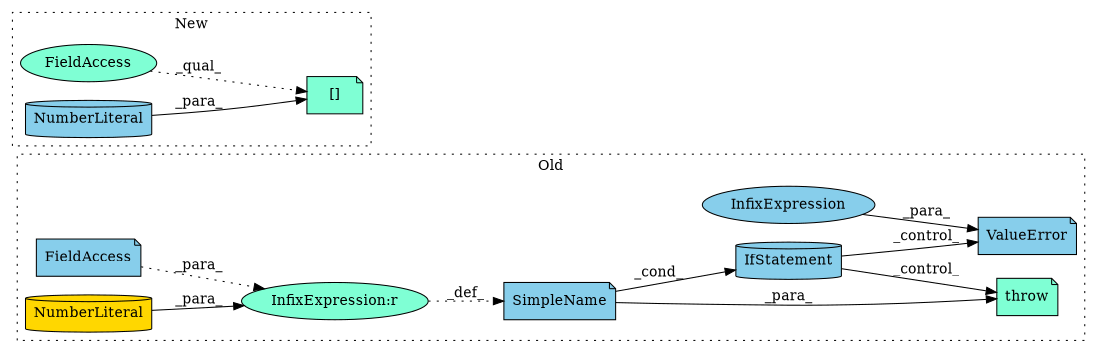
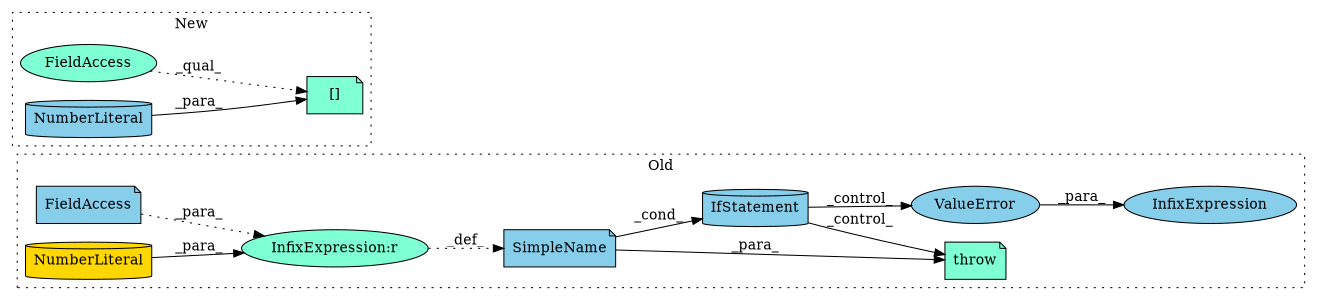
edge "InfixExpression" -> "ValueError": reversed
node "ValueError": shape note -> ellipse
